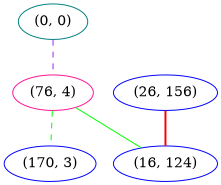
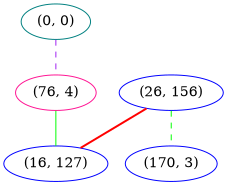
edge "(76, 4)" -- "(170, 3)": now "(26, 156)" -- "(170, 3)"
node "(16, 124)": label "(16, 124)" -> "(16, 127)"
